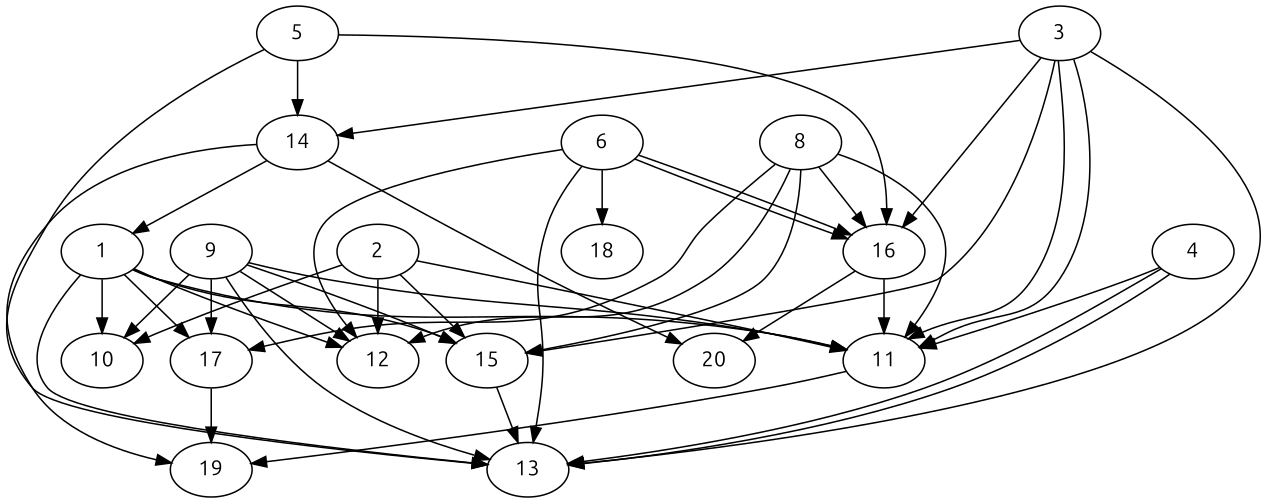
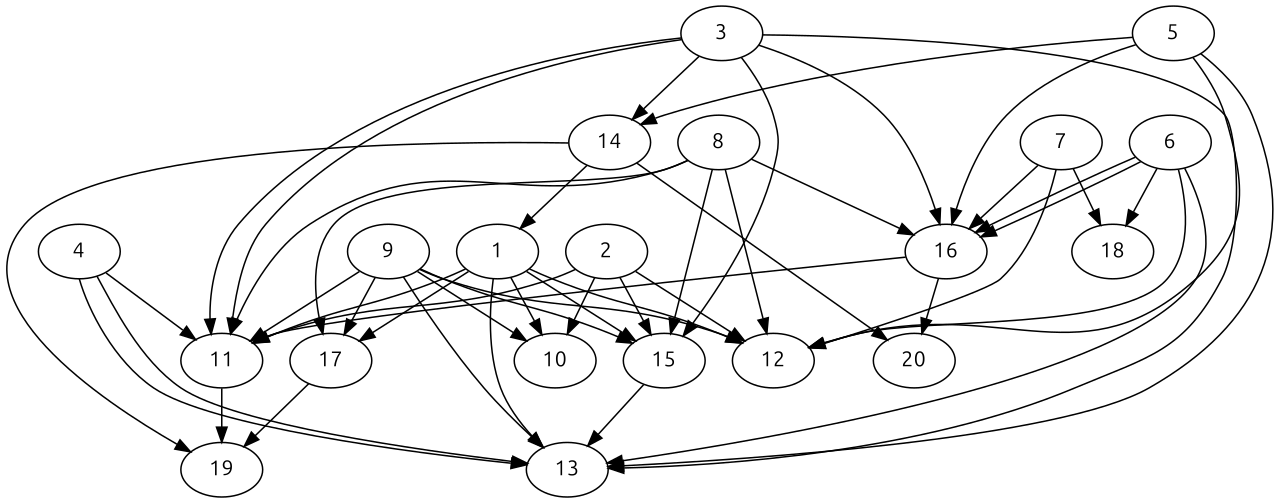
node "7": added
edge "5" -> "12": added
